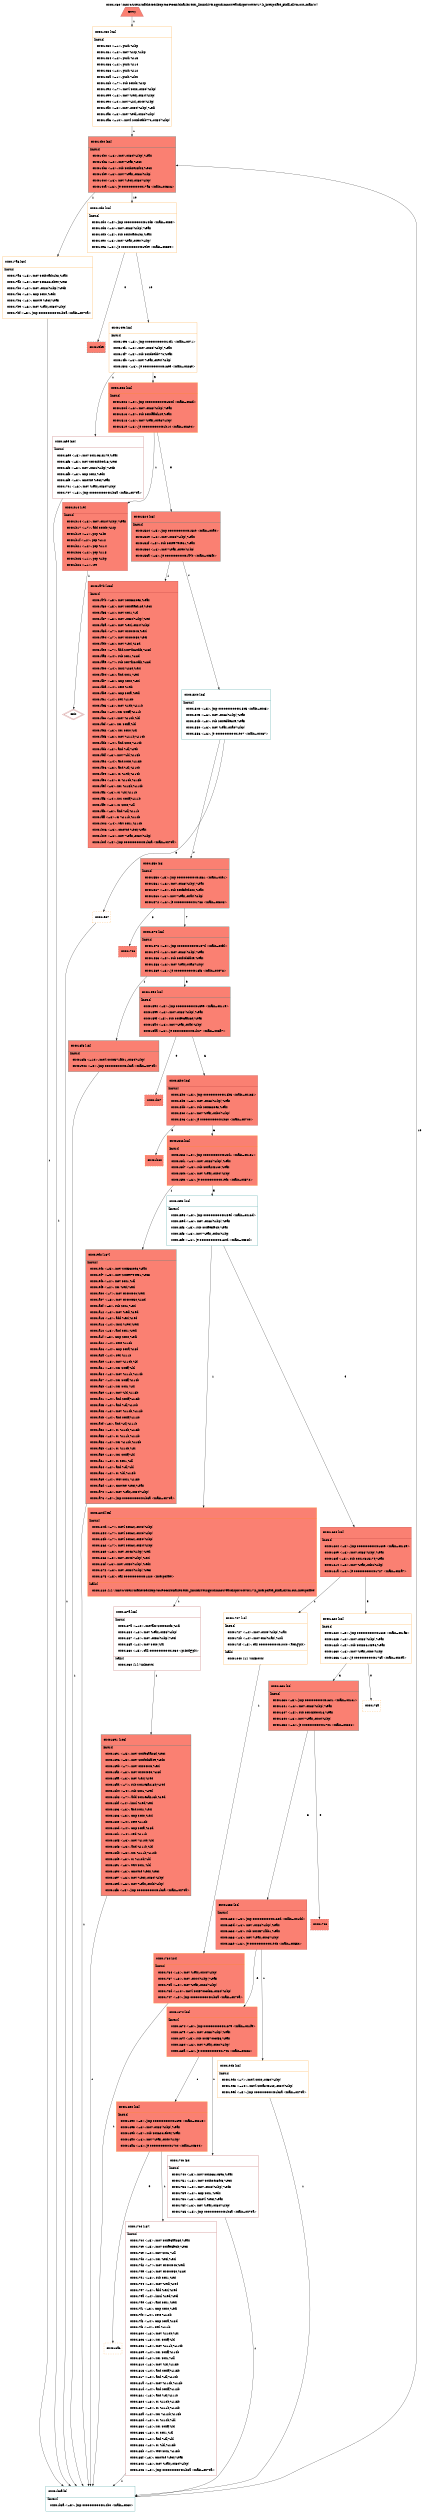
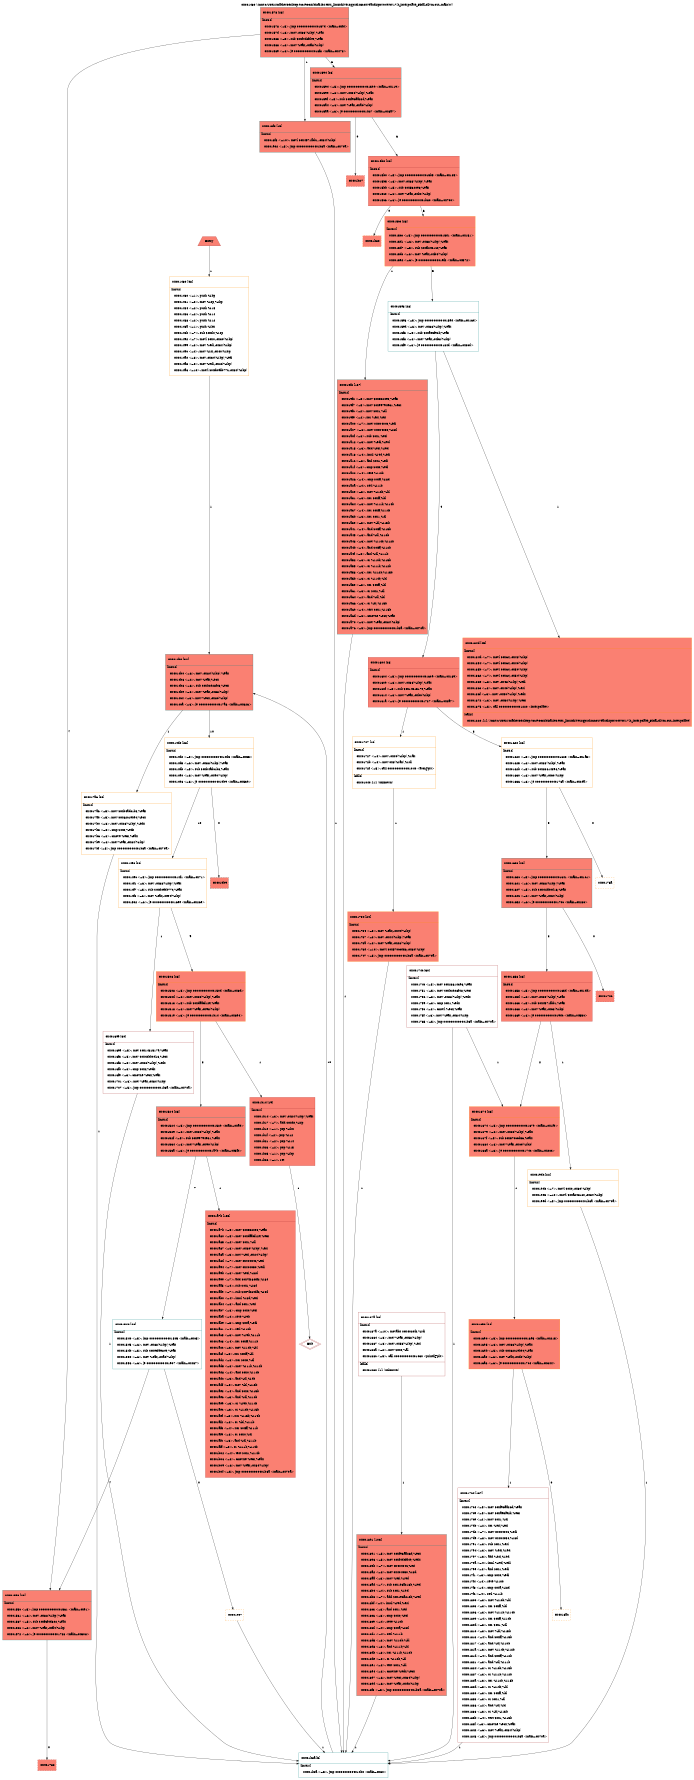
edge "0x40155c [28]" -> "0x401578 [28]": reversed
edge "0x40184d [45]" -> "0x40187a [23]": removed, label "1"
edge "0x401674 [28]" -> "0x40174c [30]": reversed
